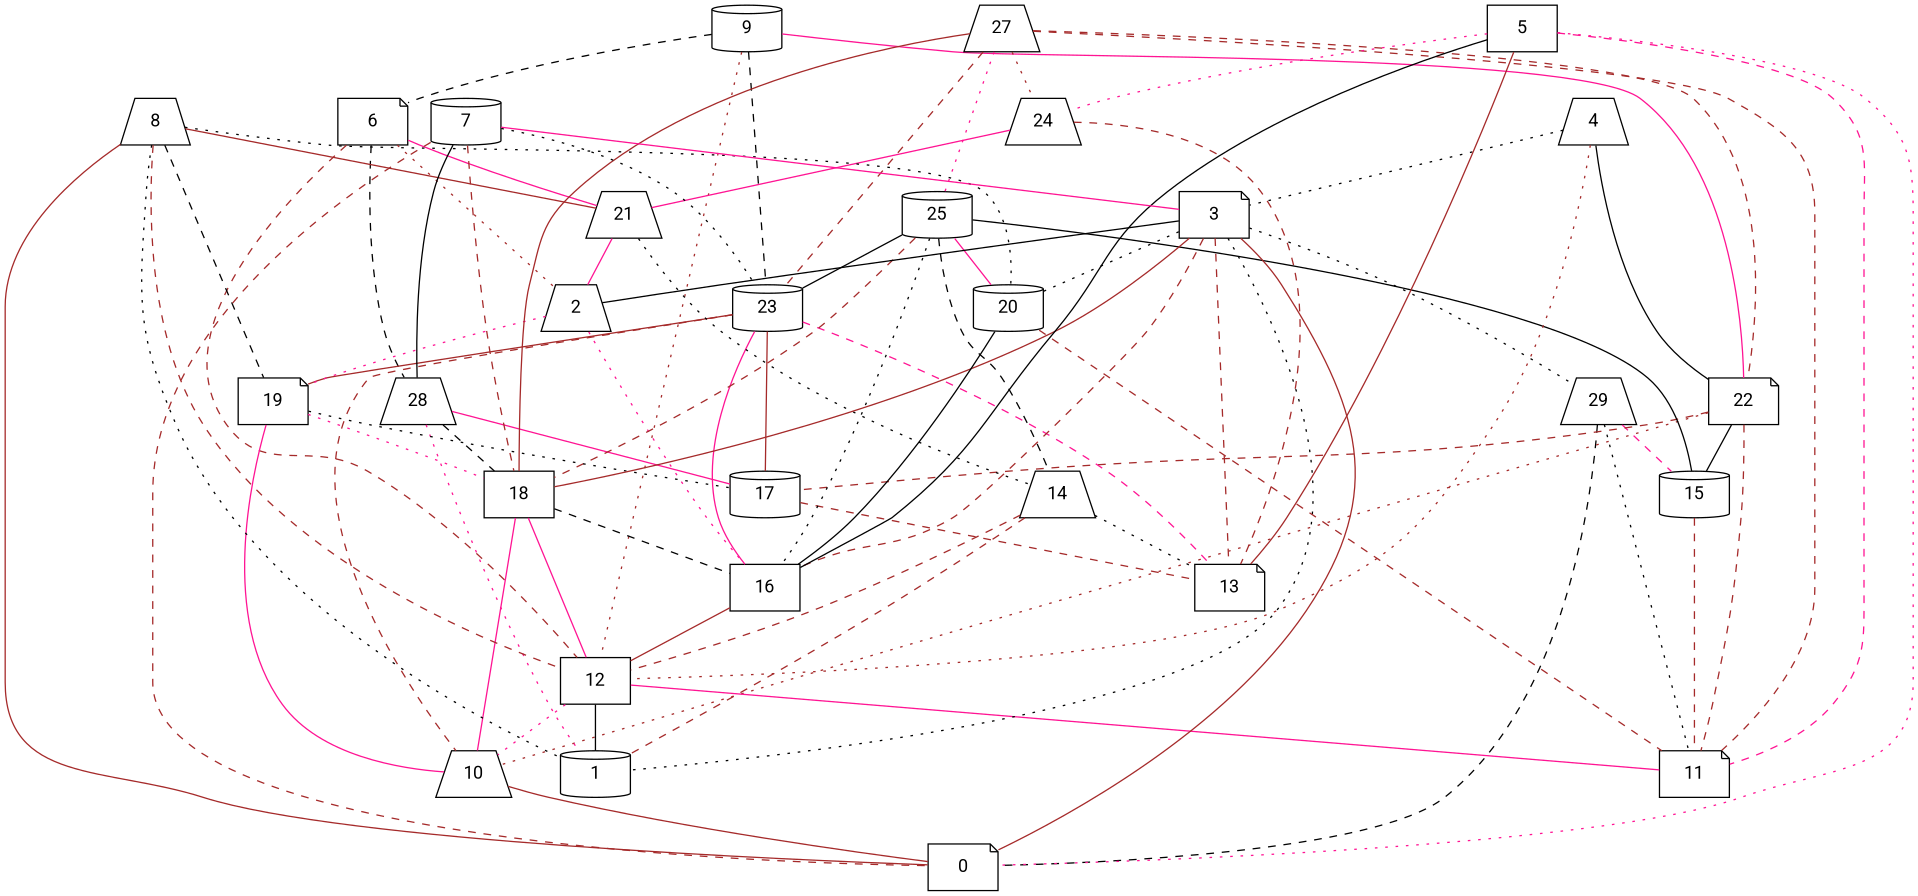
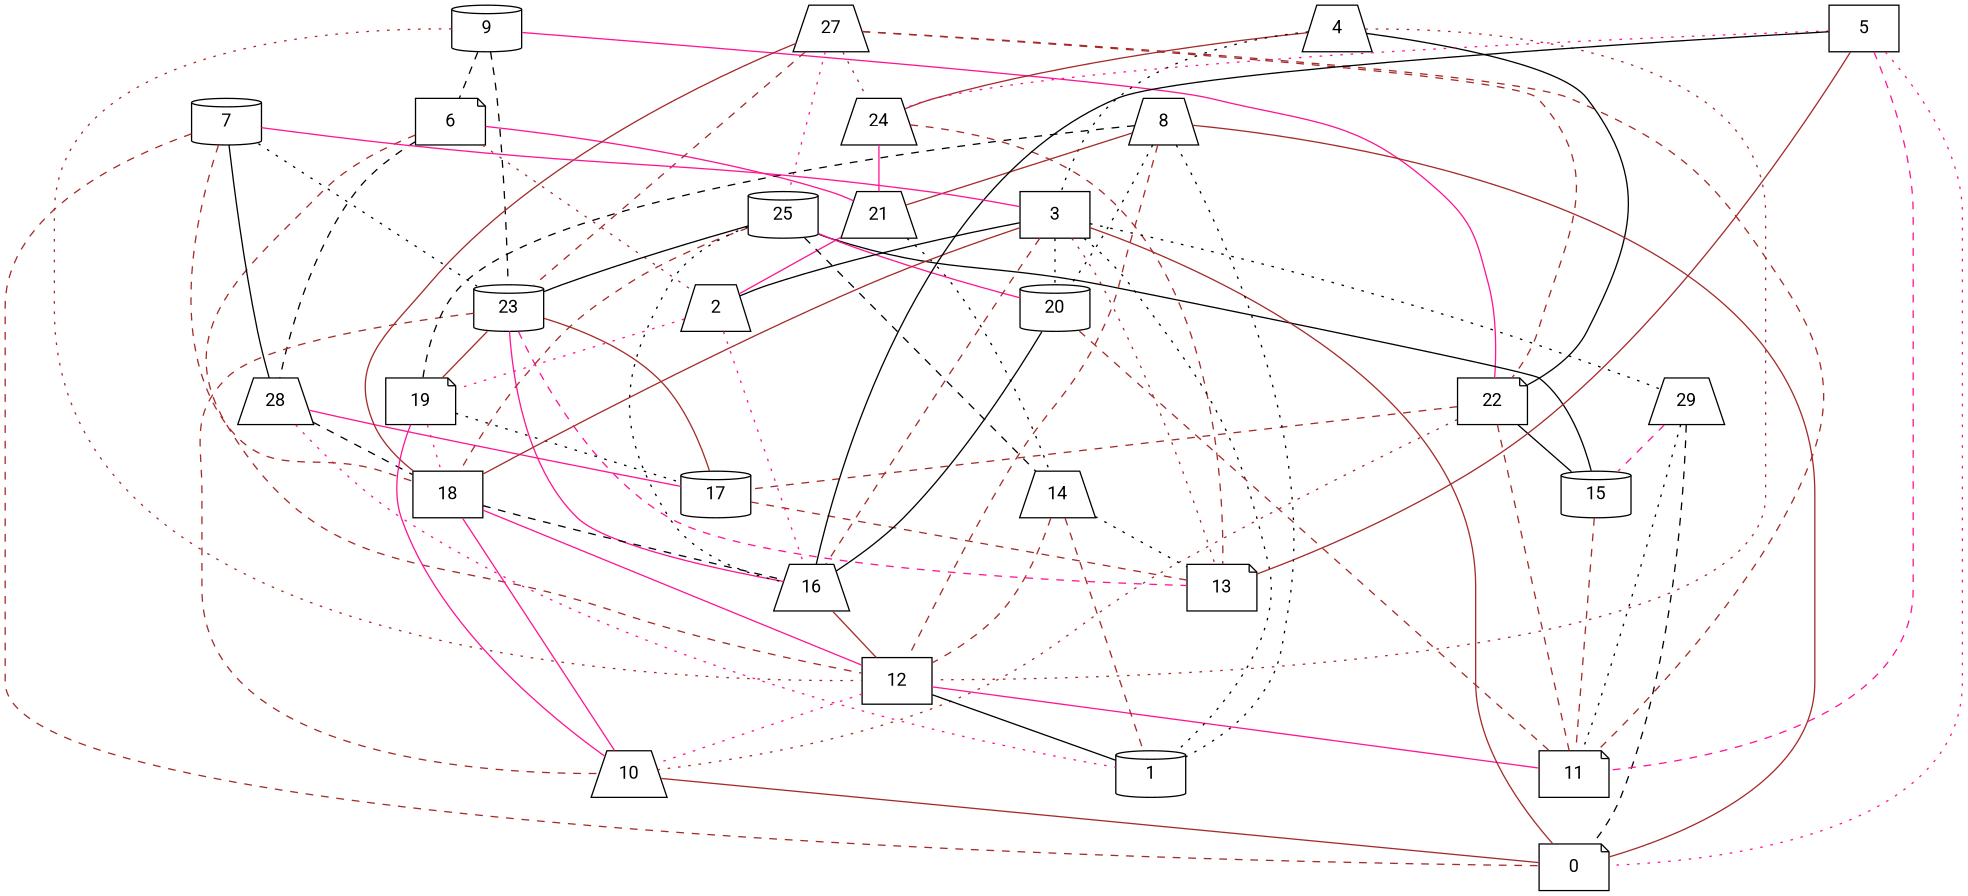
edge "4" -- "24": added
node "3": shape note -> box
edge "3" -- "13": style dashed -> dotted
node "16": shape box -> trapezium
